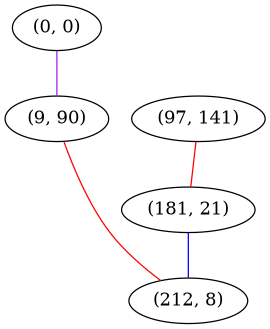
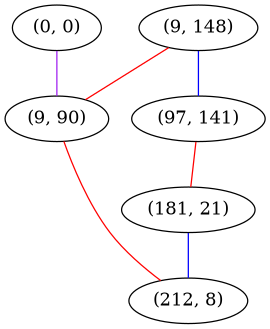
node "(9, 148)": added
